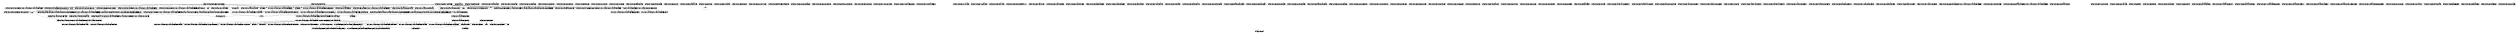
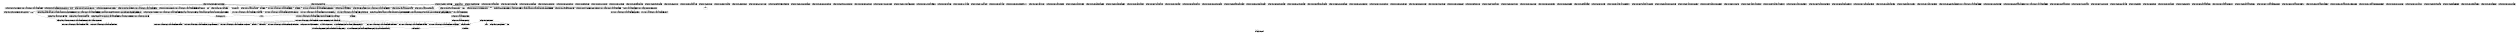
node "_ZN9LAMMPS_NS3Fix7restartEPc": added
node "_ZN9LAMMPS_NS3Fix14compute_scalarEv": added
node "_ZN9LAMMPS_NS3FixD2Ev": removed
